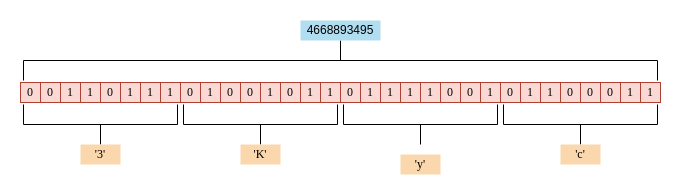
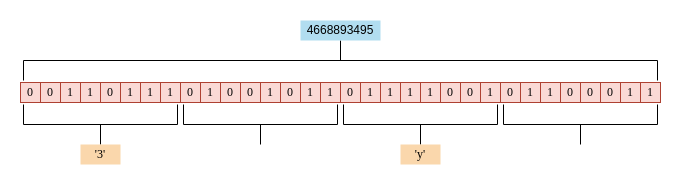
node "'K'": removed
node "'c'": removed
node "'y'": moved (421, 165) -> (421, 155)
